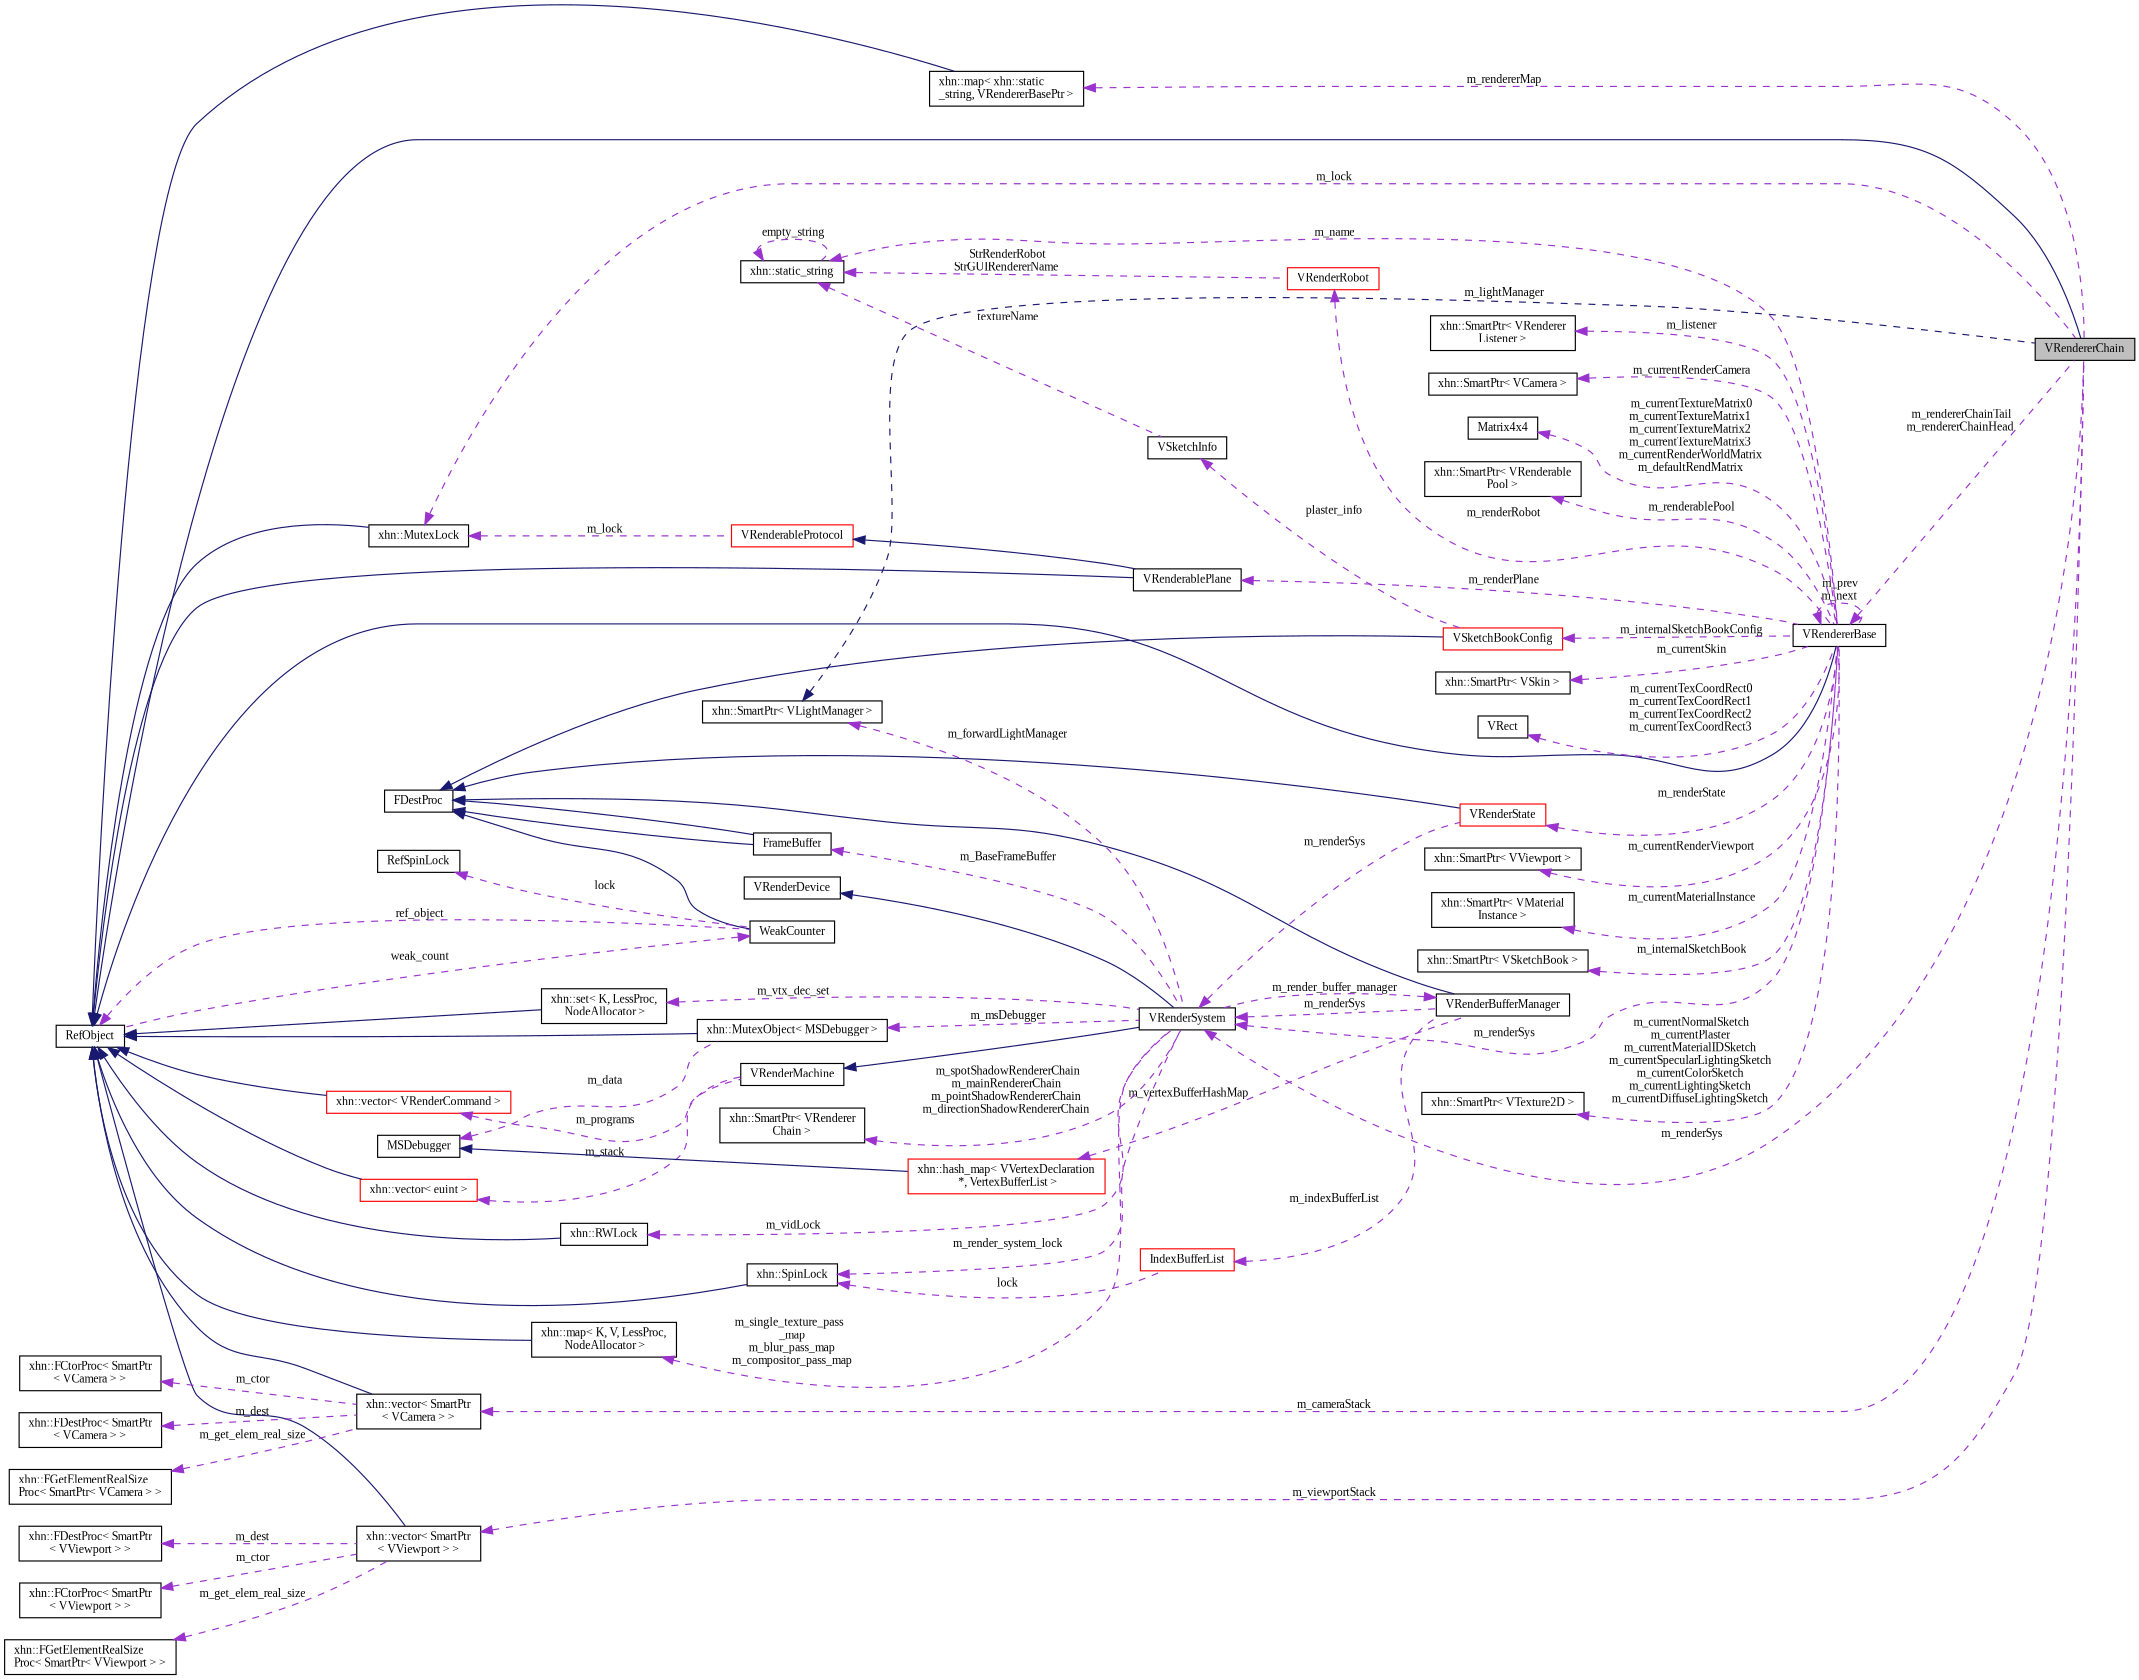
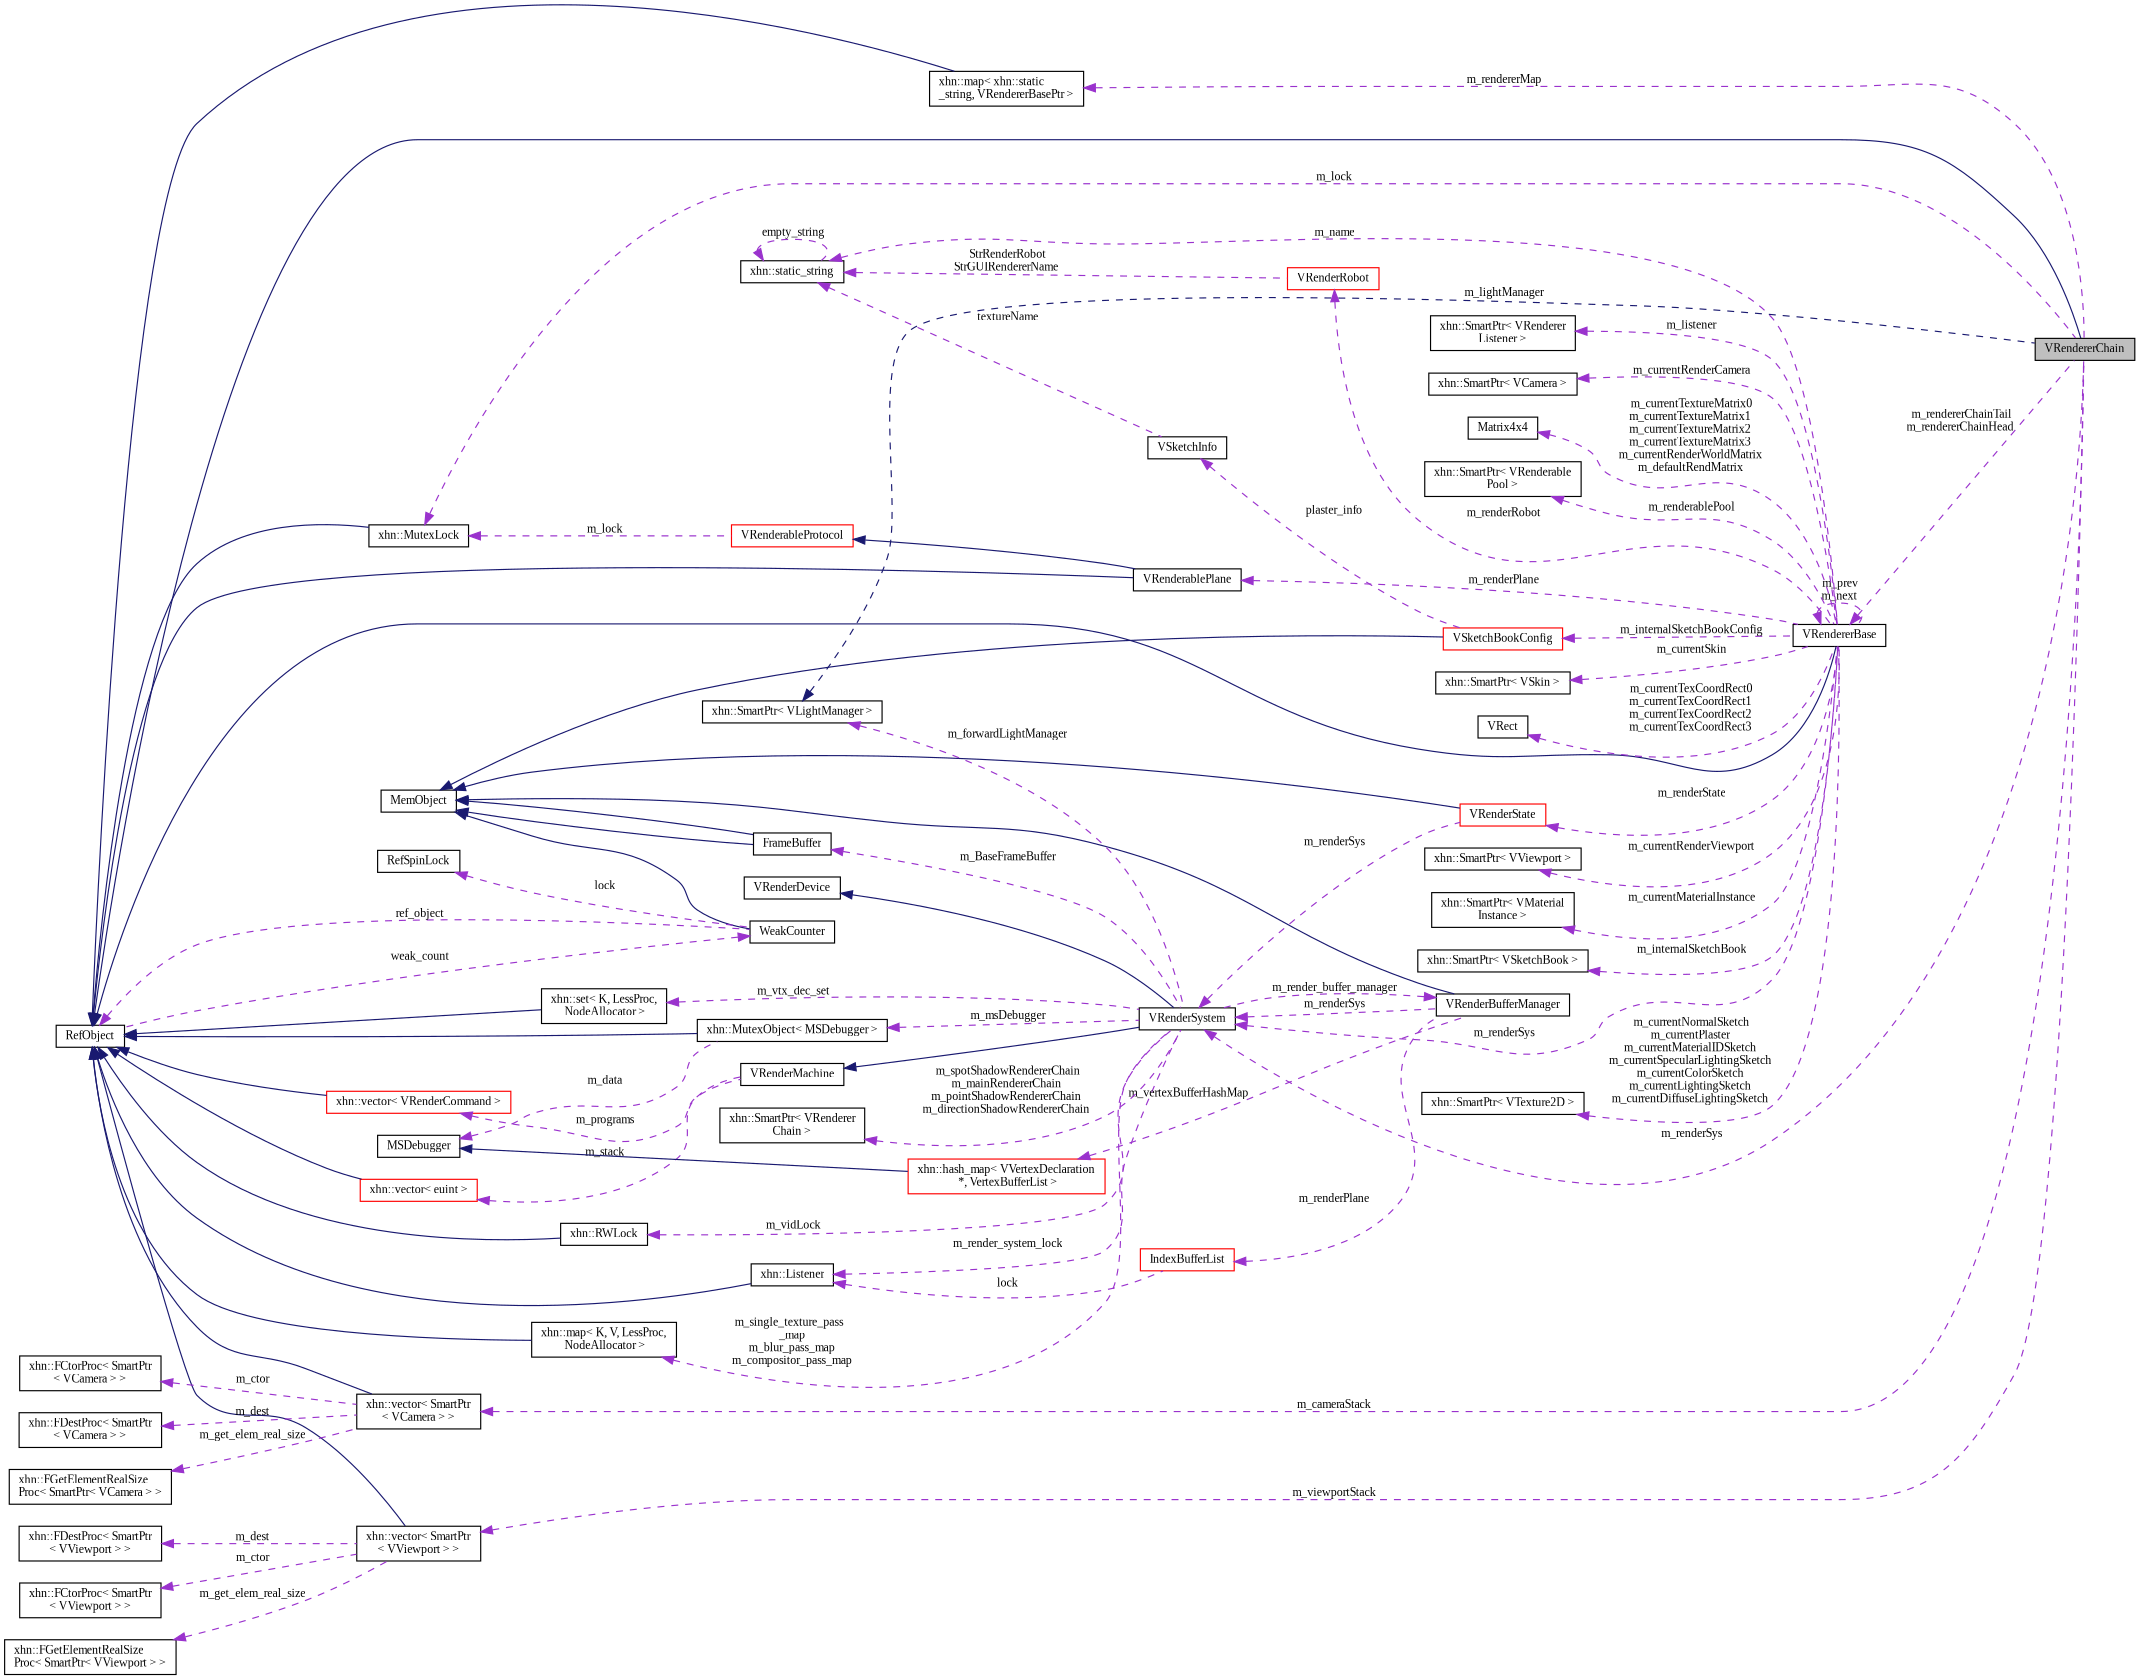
node "FDestProc": label "FDestProc" -> "MemObject"
edge "VRenderBufferManager" -> "IndexBufferList": label " m_indexBufferList" -> " m_renderPlane"
node "xhn::SpinLock": label "xhn::SpinLock" -> "xhn::Listener"
